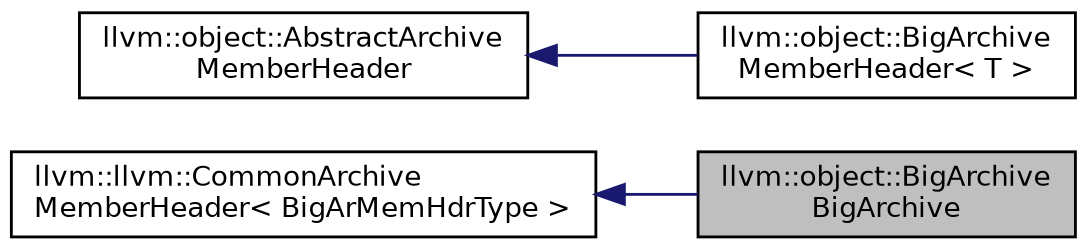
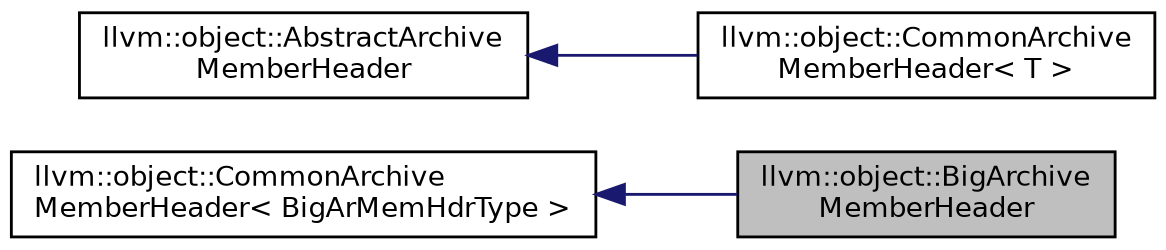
node "llvm::object::BigArchive MemberHeader< T >": label "llvm::object::BigArchive MemberHeader< T >" -> "llvm::object::CommonArchive MemberHeader< T >"
node "llvm::llvm::CommonArchive MemberHeader< BigArMemHdrType >": label "llvm::llvm::CommonArchive MemberHeader< BigArMemHdrType >" -> "llvm::object::CommonArchive MemberHeader< BigArMemHdrType >"
node "llvm::object::BigArchive BigArchive": label "llvm::object::BigArchive BigArchive" -> "llvm::object::BigArchive MemberHeader"
